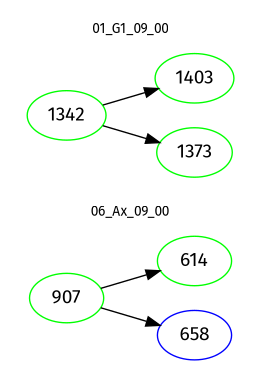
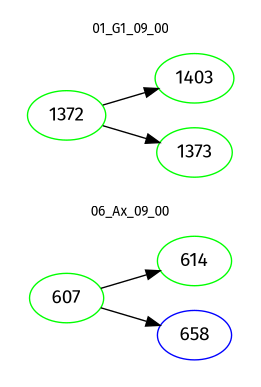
node "1342": label "1342" -> "1372"
node "907": label "907" -> "607"
